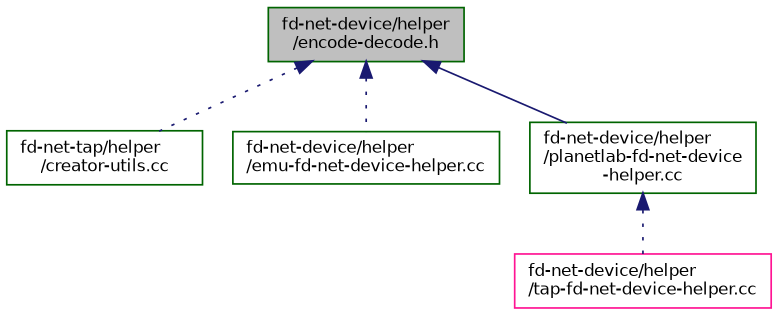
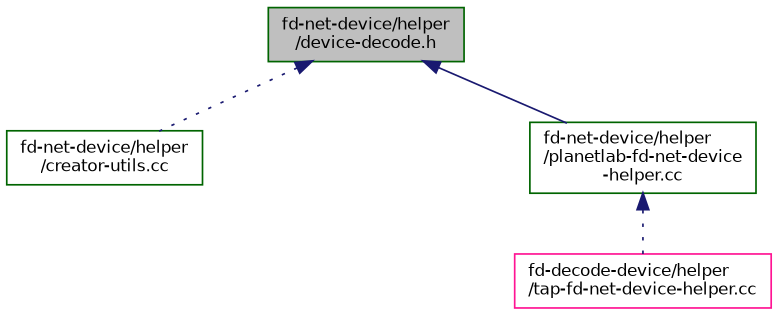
node "fd-net-device/helper /encode-decode.h": label "fd-net-device/helper /encode-decode.h" -> "fd-net-device/helper /device-decode.h"
node "fd-net-tap/helper /creator-utils.cc": label "fd-net-tap/helper /creator-utils.cc" -> "fd-net-device/helper /creator-utils.cc"
node "fd-net-device/helper /emu-fd-net-device-helper.cc": removed
node "fd-net-device/helper /tap-fd-net-device-helper.cc": label "fd-net-device/helper /tap-fd-net-device-helper.cc" -> "fd-decode-device/helper /tap-fd-net-device-helper.cc"
